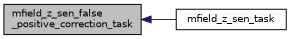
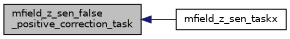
node "mfield_z_sen_task": label "mfield_z_sen_task" -> "mfield_z_sen_taskx"
